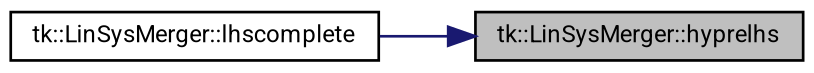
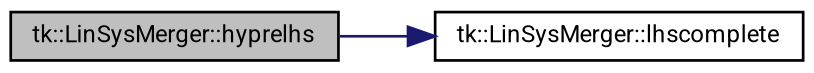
edge "tk::LinSysMerger::lhscomplete" -> "tk::LinSysMerger::hyprelhs": reversed
